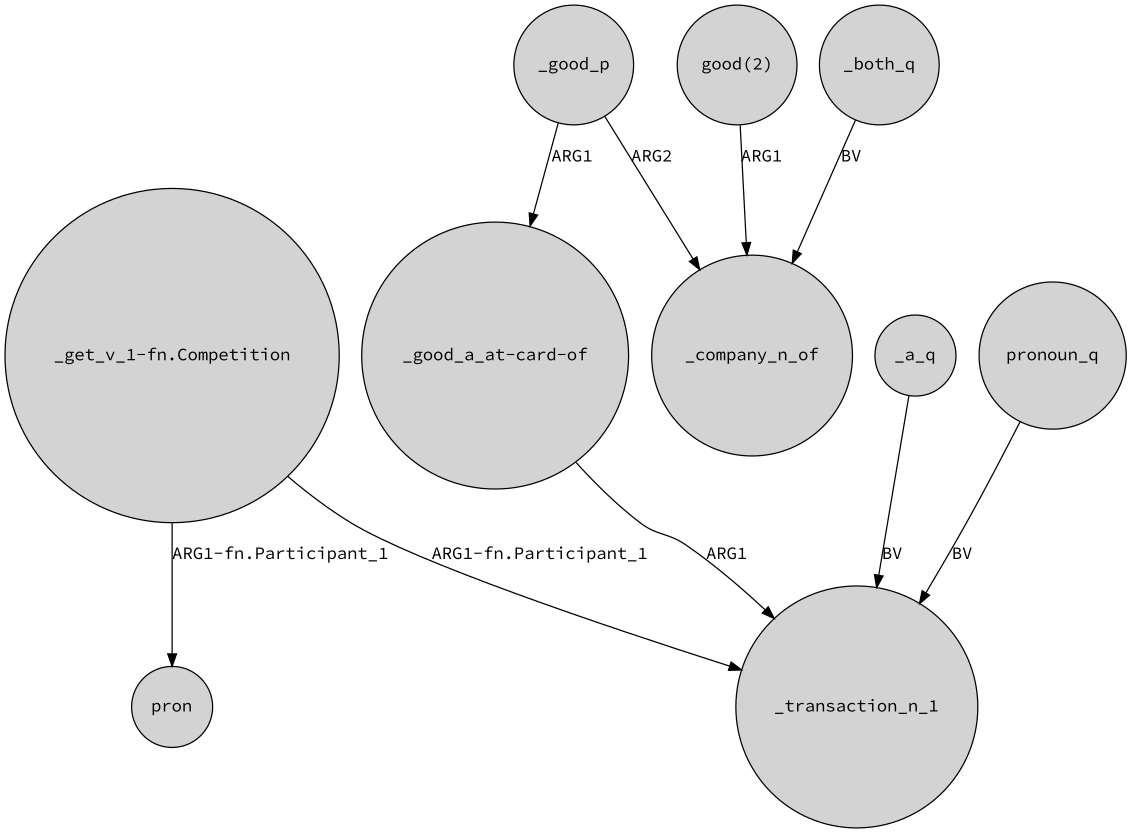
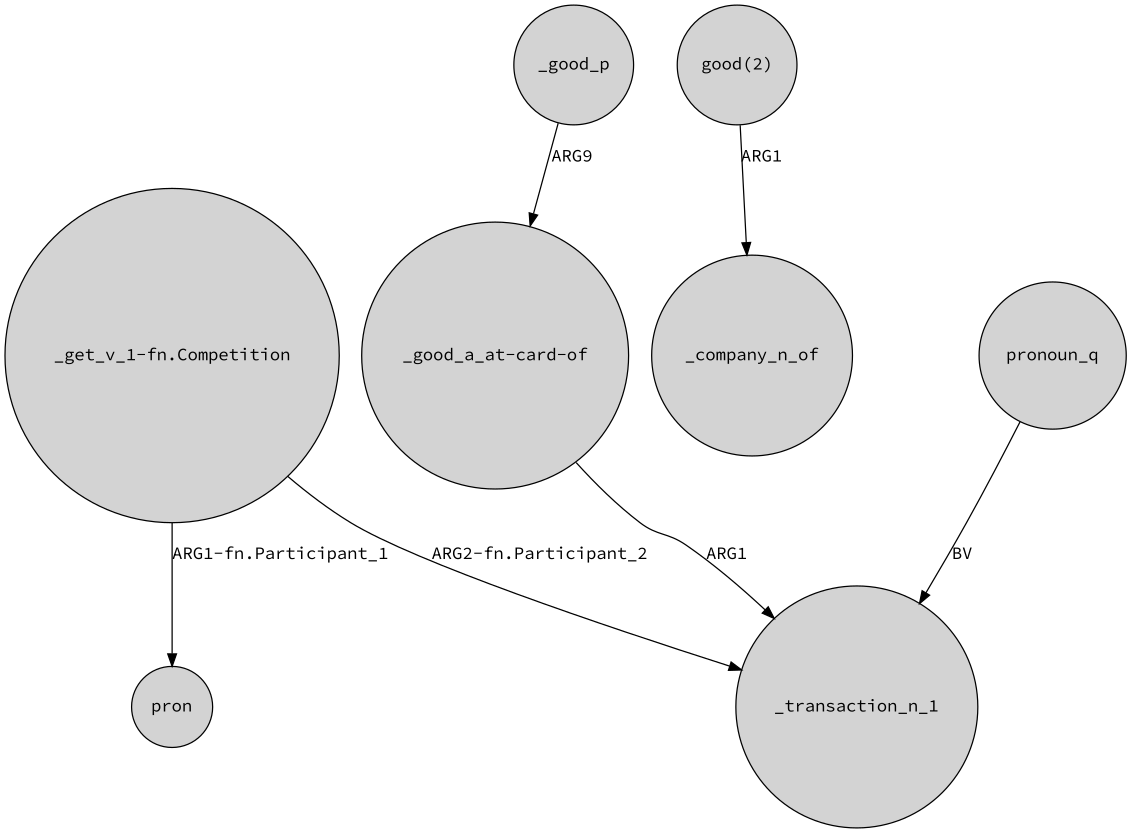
node "_both_q": removed
edge "_good_p" -> "_good_a_at-card-of": label "ARG1" -> "ARG9"
edge "_good_p" -> "_company_n_of": removed, label "ARG2"
node "_a_q": removed
edge "_get_v_1-fn.Competition" -> "_transaction_n_1": label "ARG1-fn.Participant_1" -> "ARG2-fn.Participant_2"
